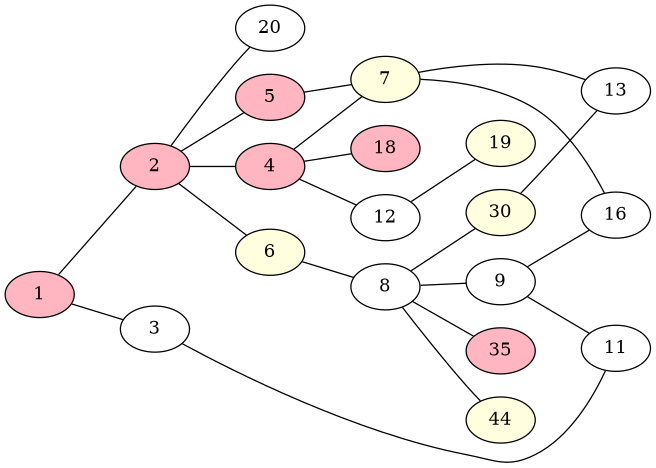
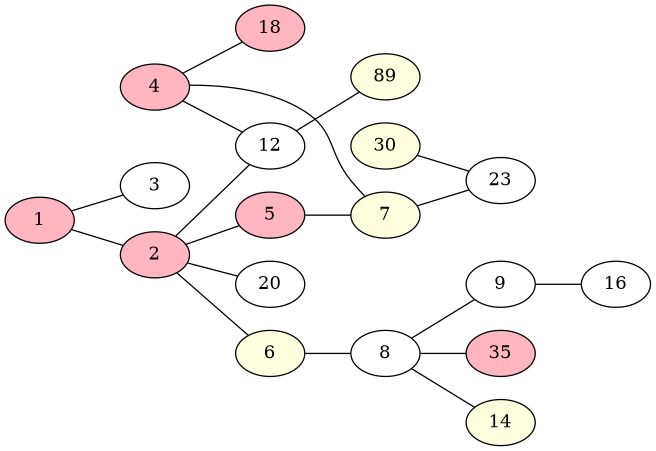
node "13": label "13" -> "23"
edge "7" -- "16": removed
node "19": label "19" -> "89"
edge "2" -- "4": now "2" -- "12"
edge "30" -- "8": removed
node "11": removed
node "44": label "44" -> "14"
